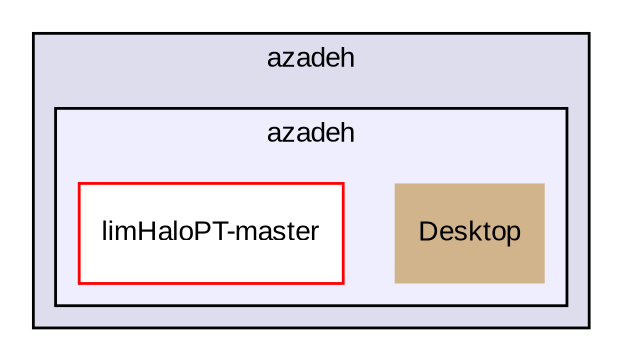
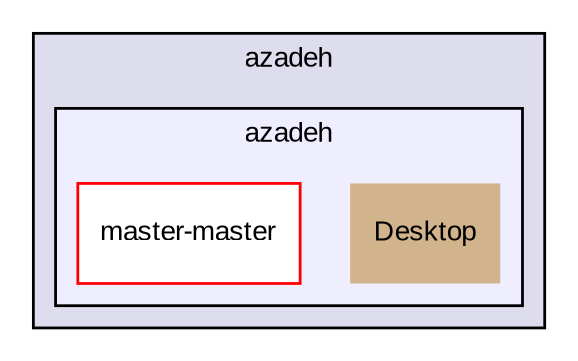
node "limHaloPT-master": label "limHaloPT-master" -> "master-master"
